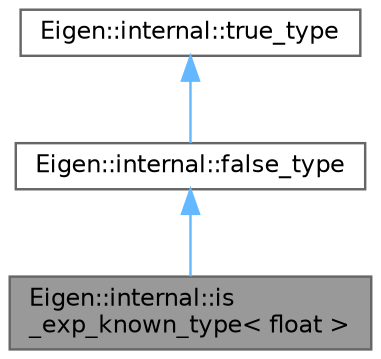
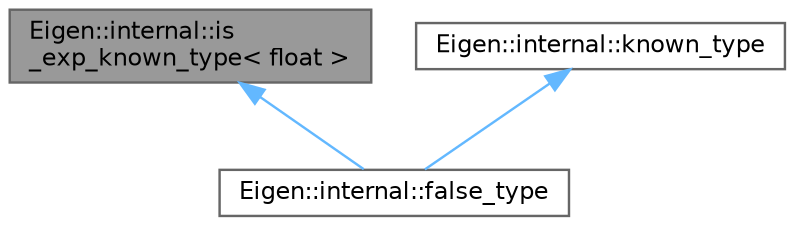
node "Eigen::internal::true_type": label "Eigen::internal::true_type" -> "Eigen::internal::known_type"
edge "Eigen::internal::is _exp_known_type< float >" -> "Eigen::internal::false_type": reversed
